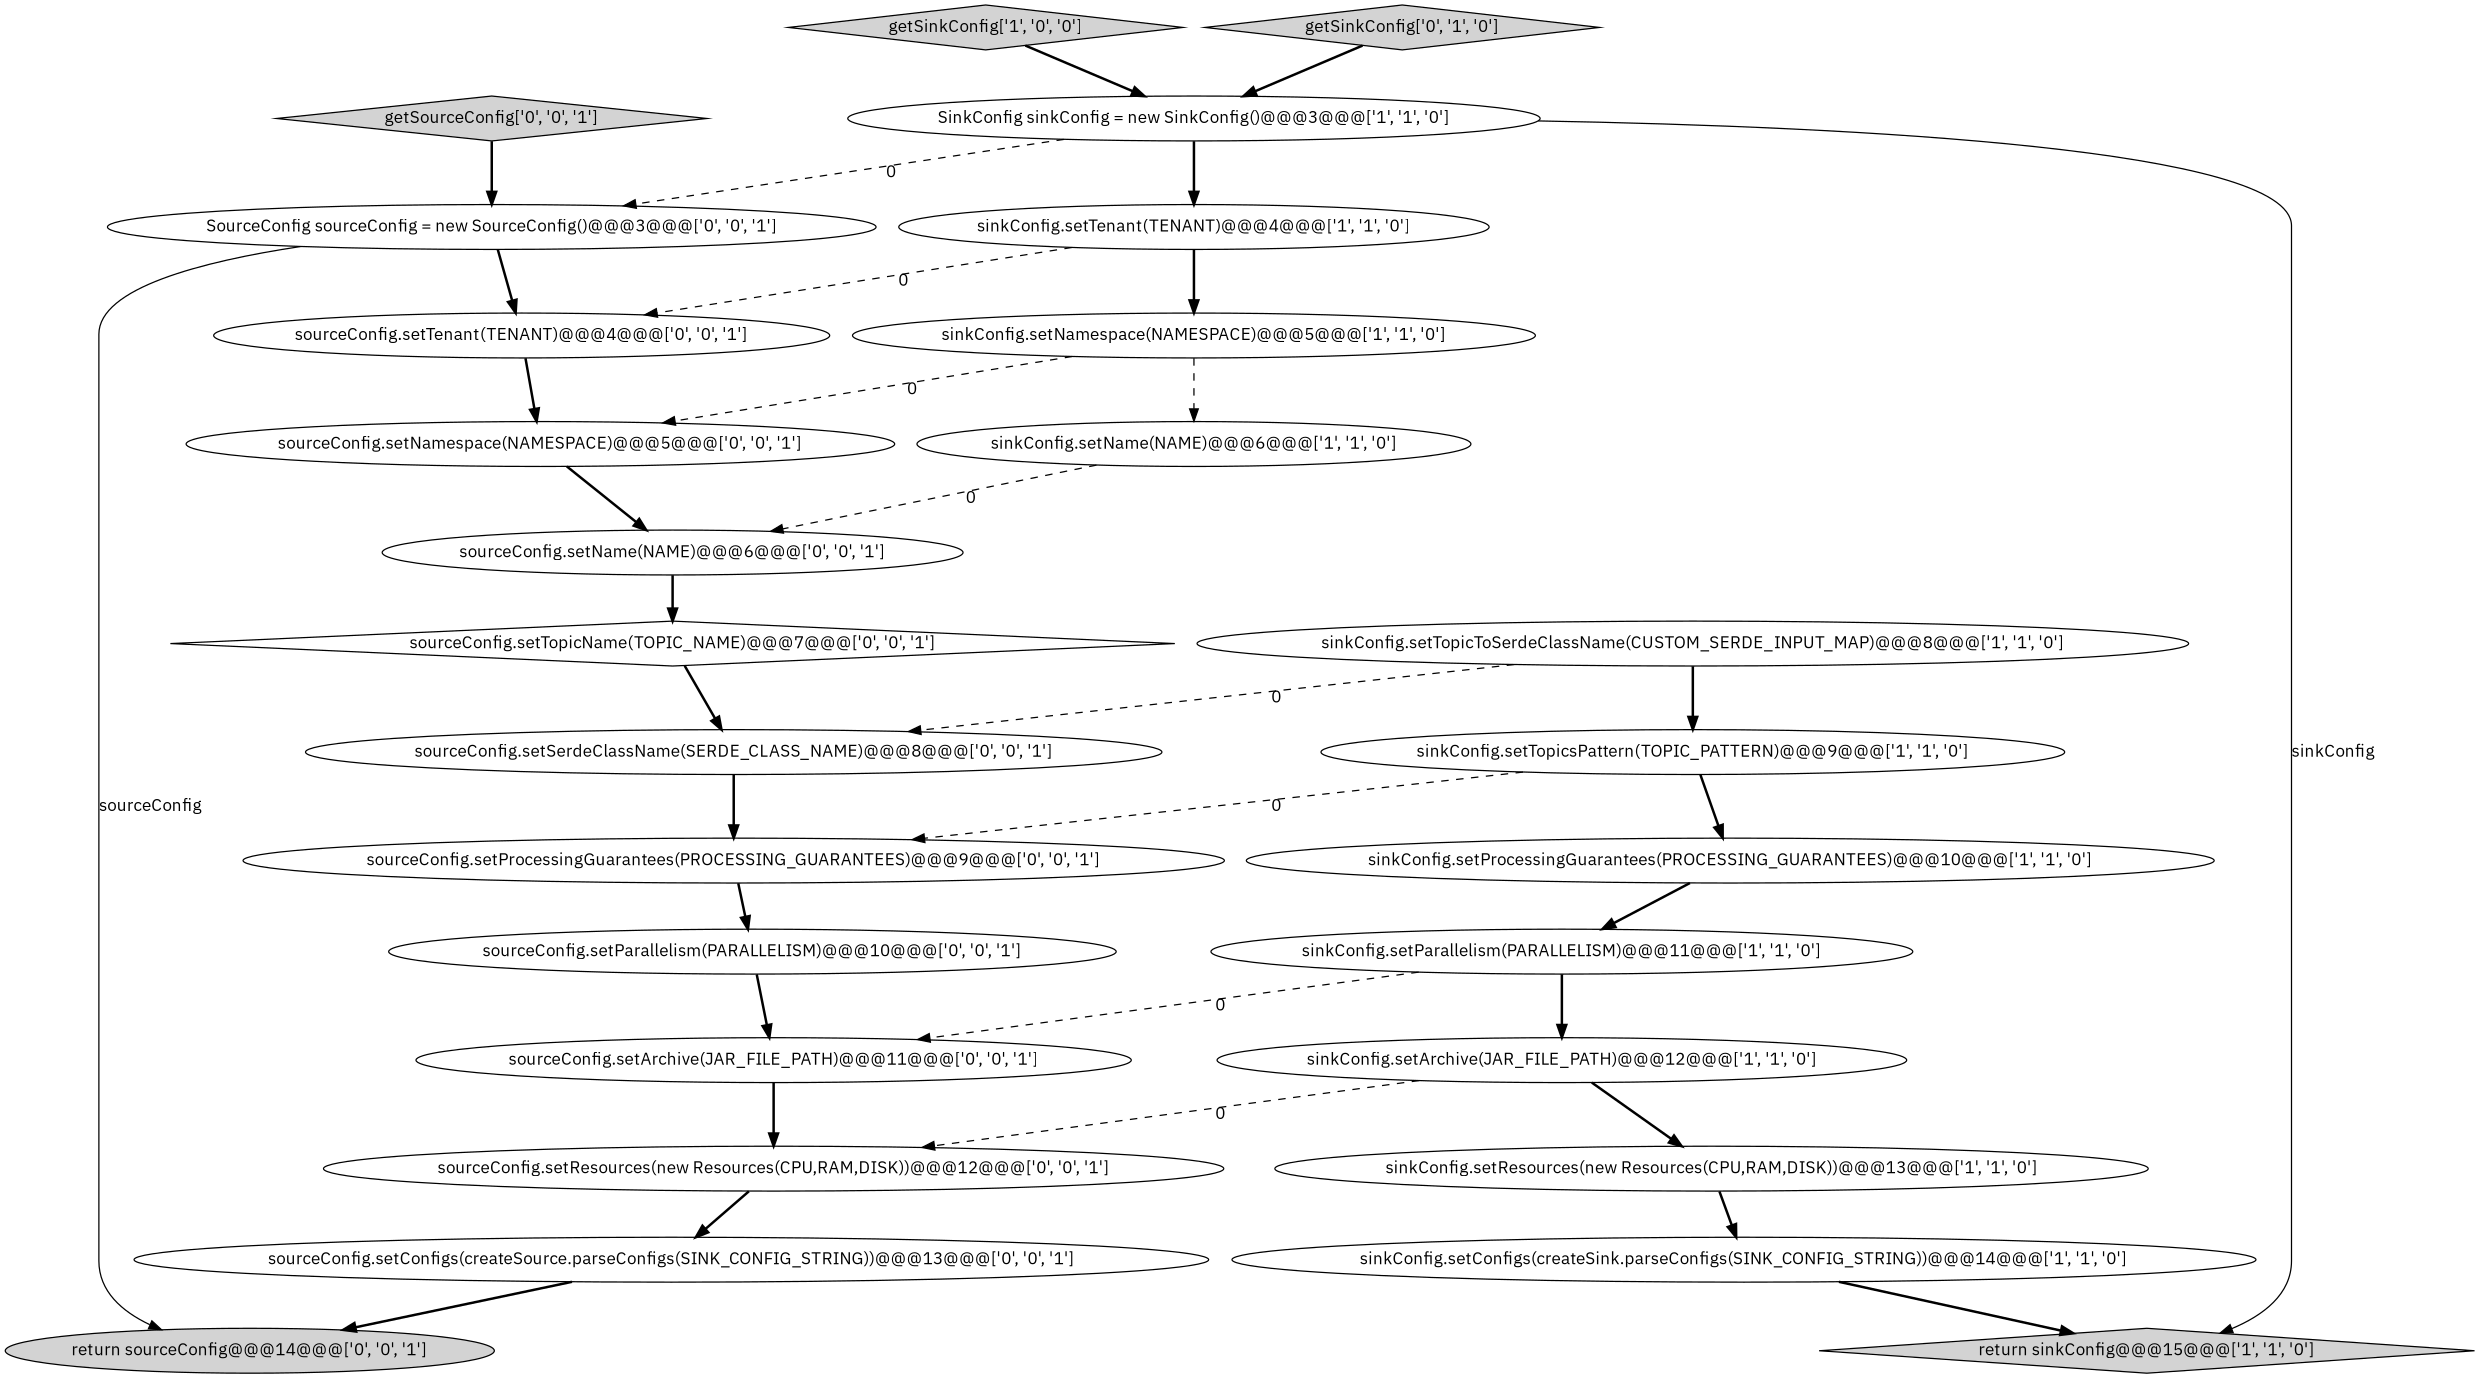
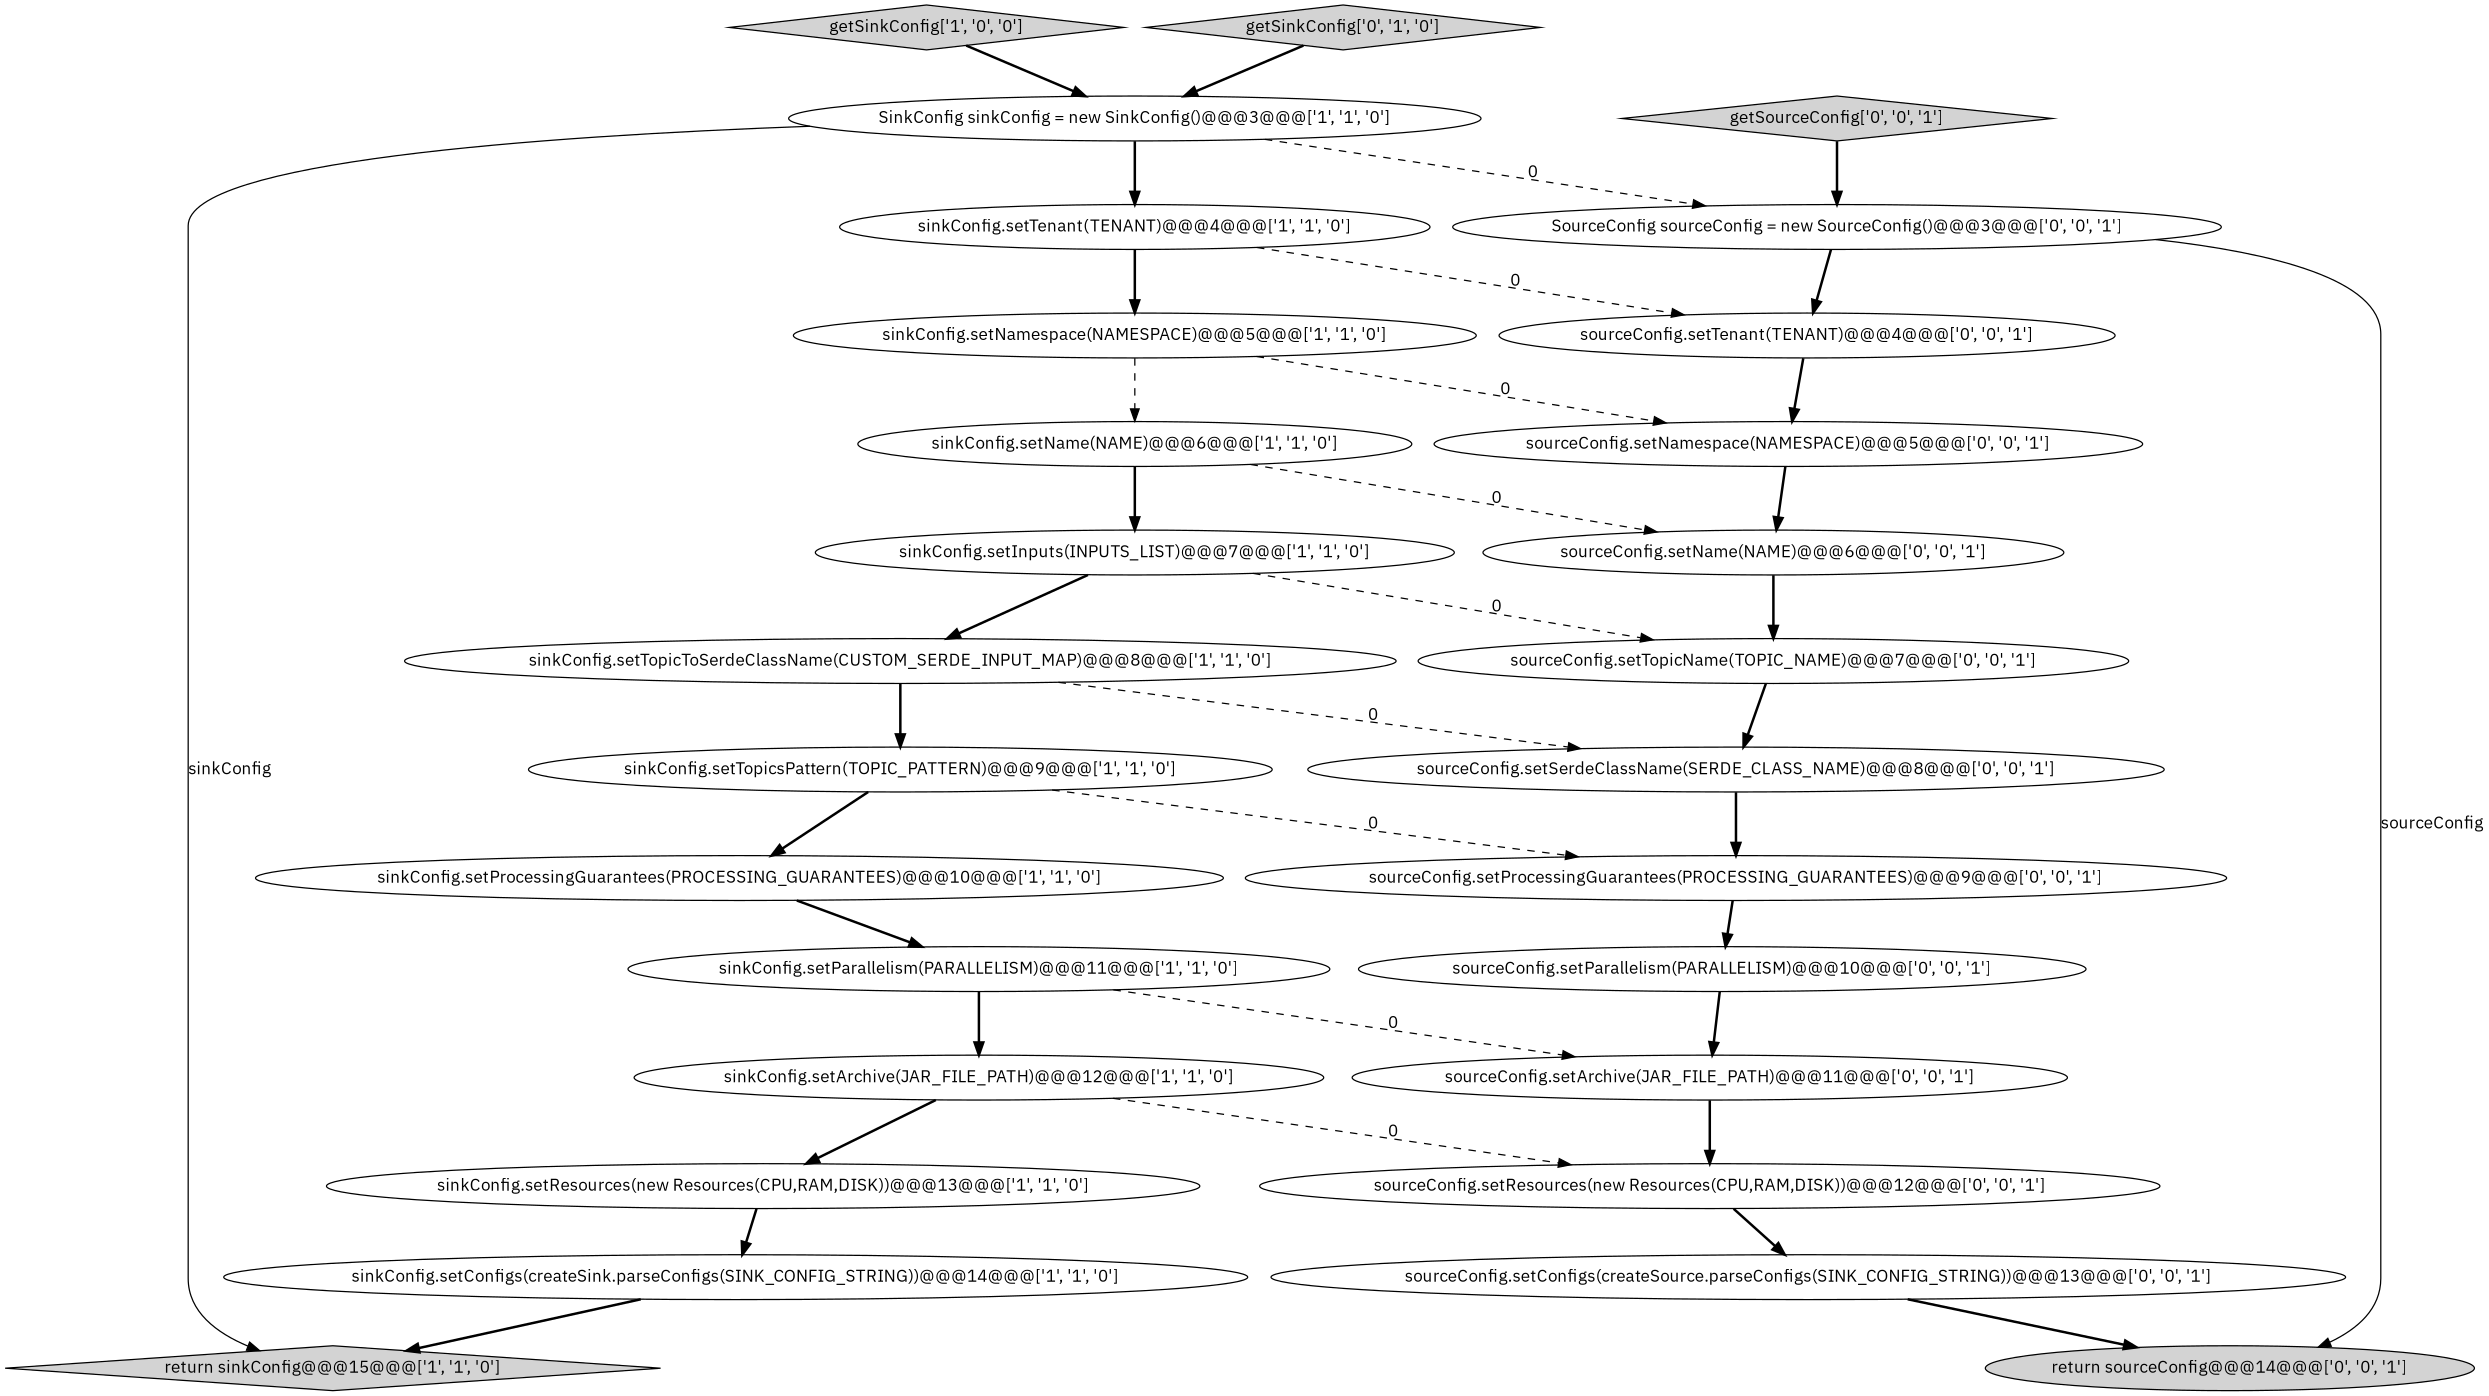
node "sinkConfig.setInputs(INPUTS_LIST)@@@7@@@['1', '1', '0']": added
node "sourceConfig.setTopicName(TOPIC_NAME)@@@7@@@['0', '0', '1']": shape diamond -> ellipse
